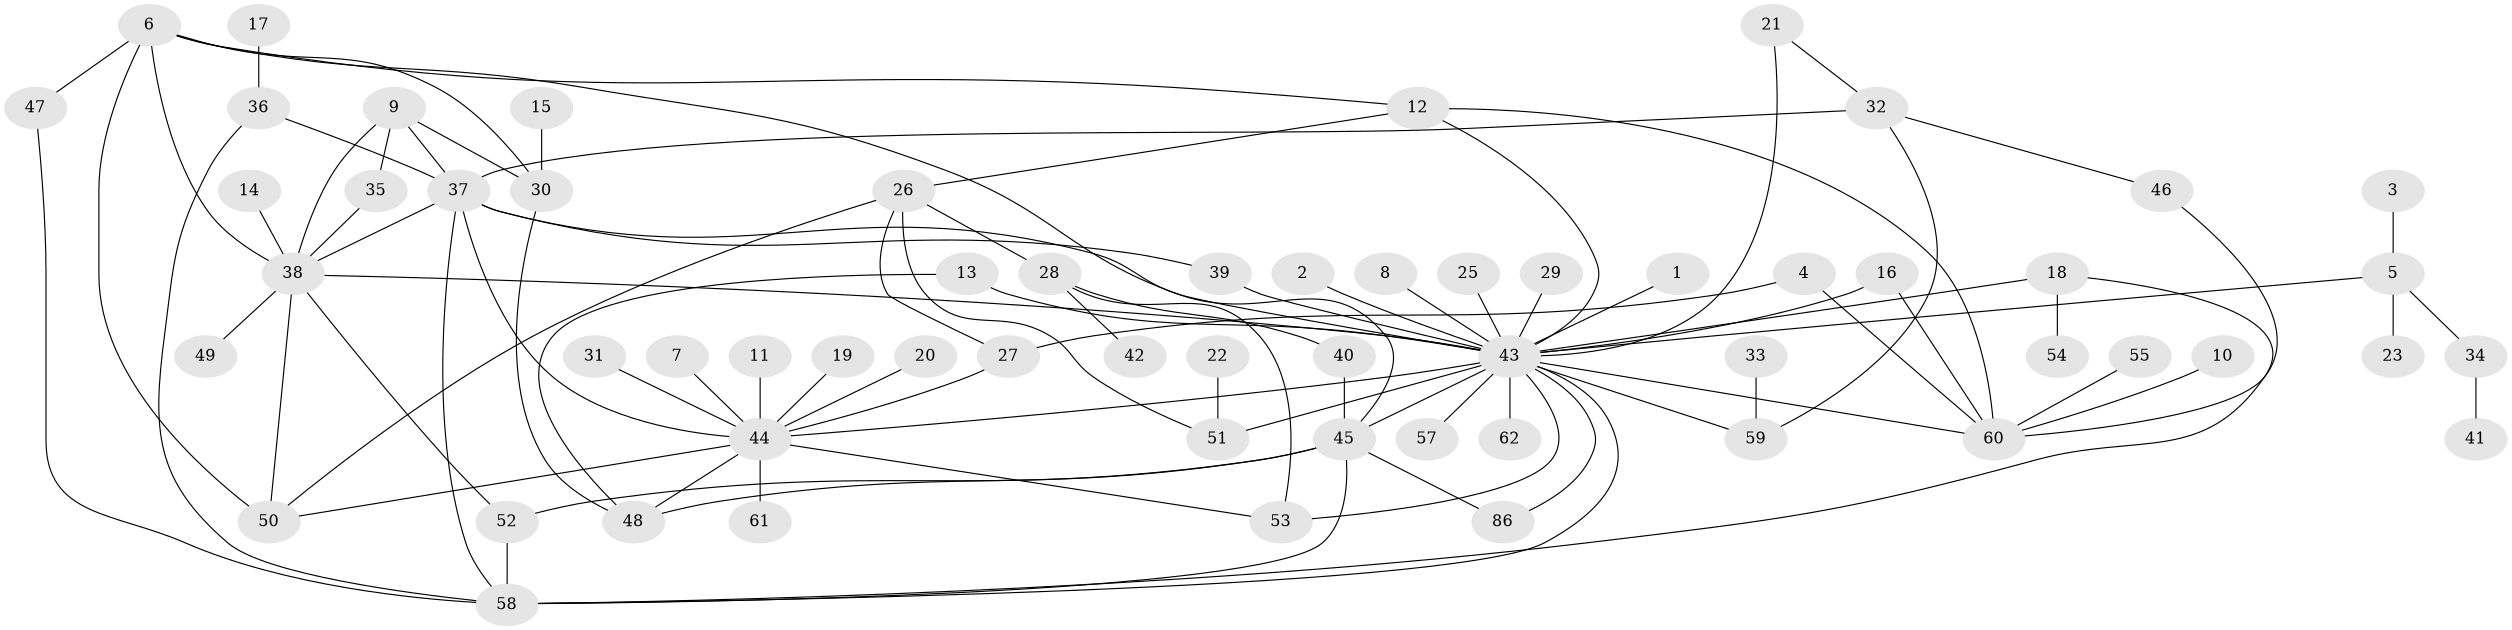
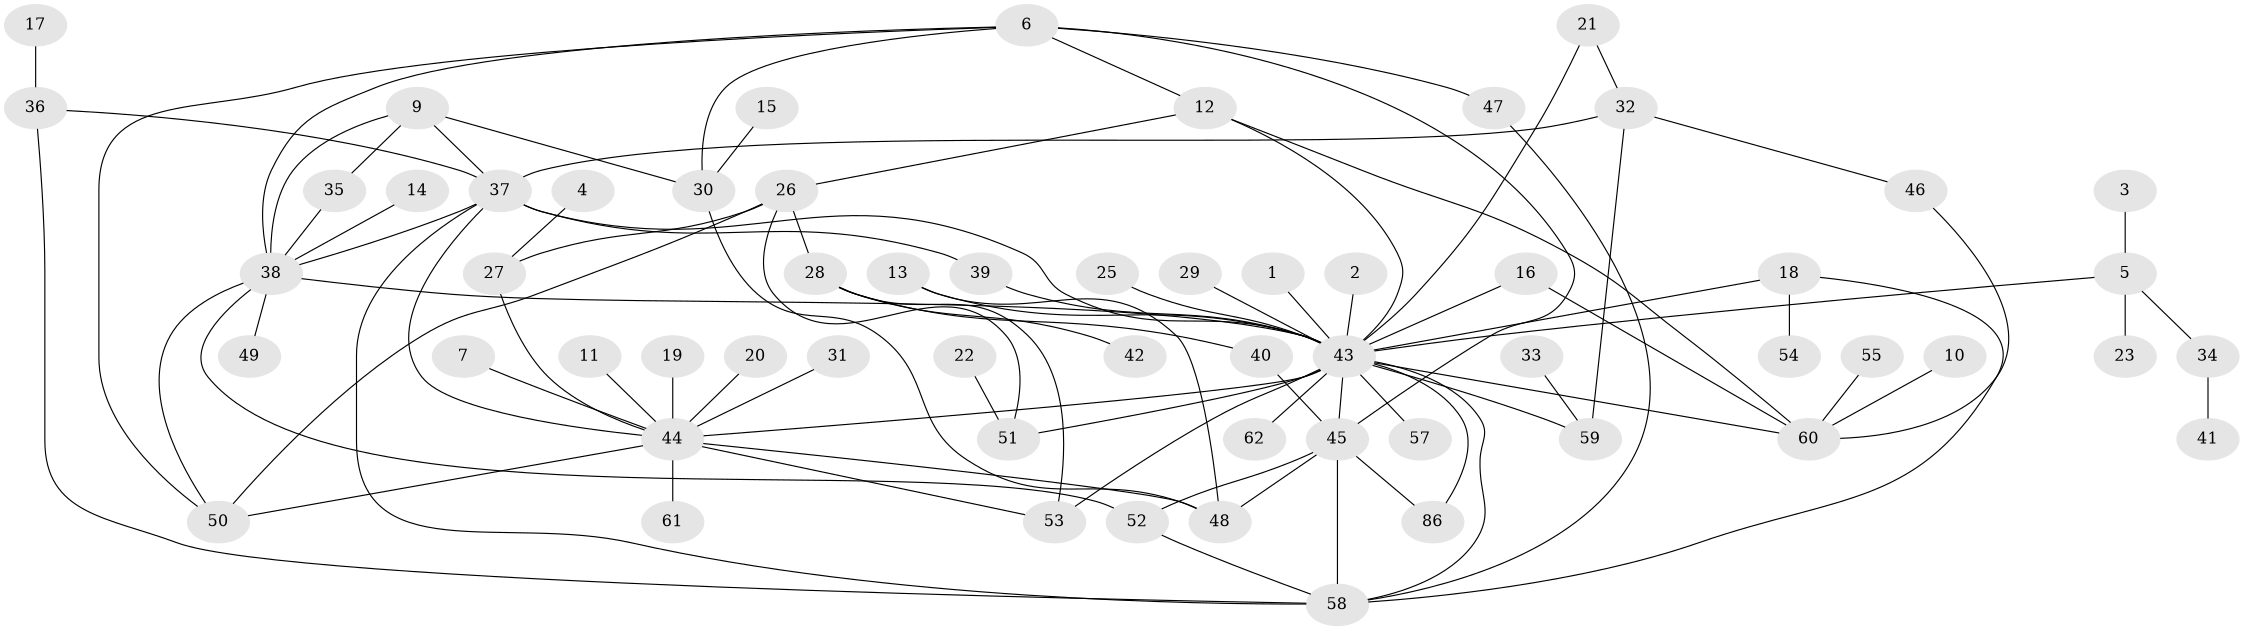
node "8": removed
edge "4" -- "60": removed
